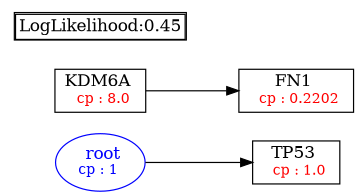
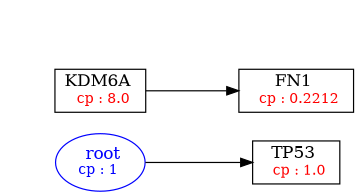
node "LogLikelihood:0.45": removed
node "FN1": text "cp : 0.2202" -> "cp : 0.2212"
